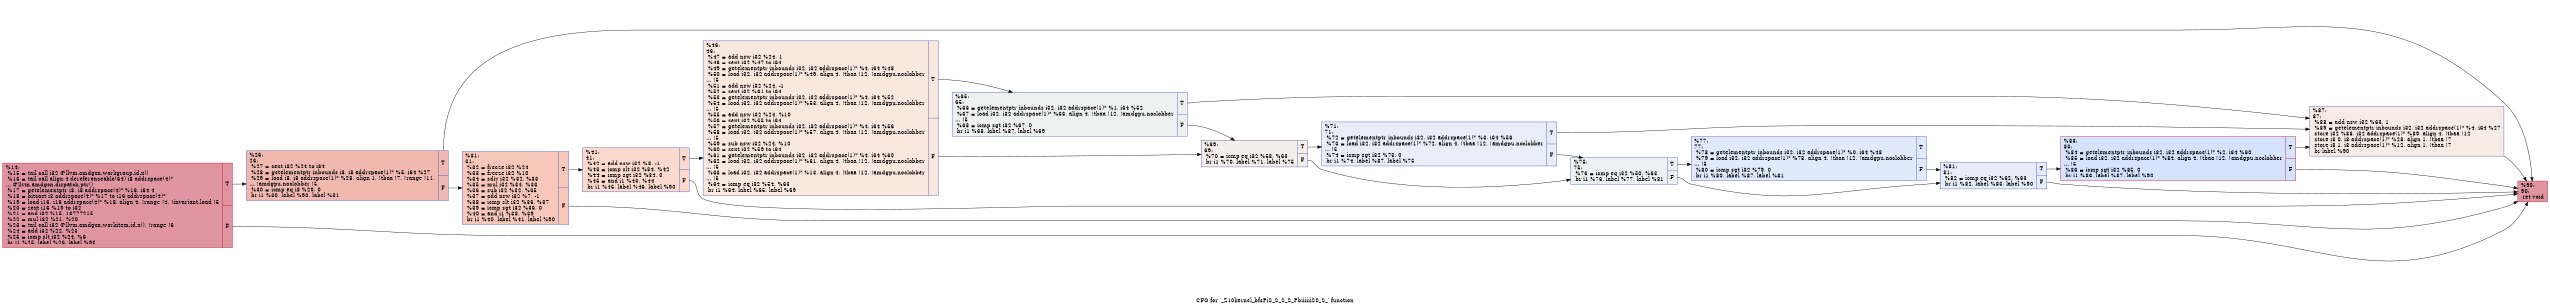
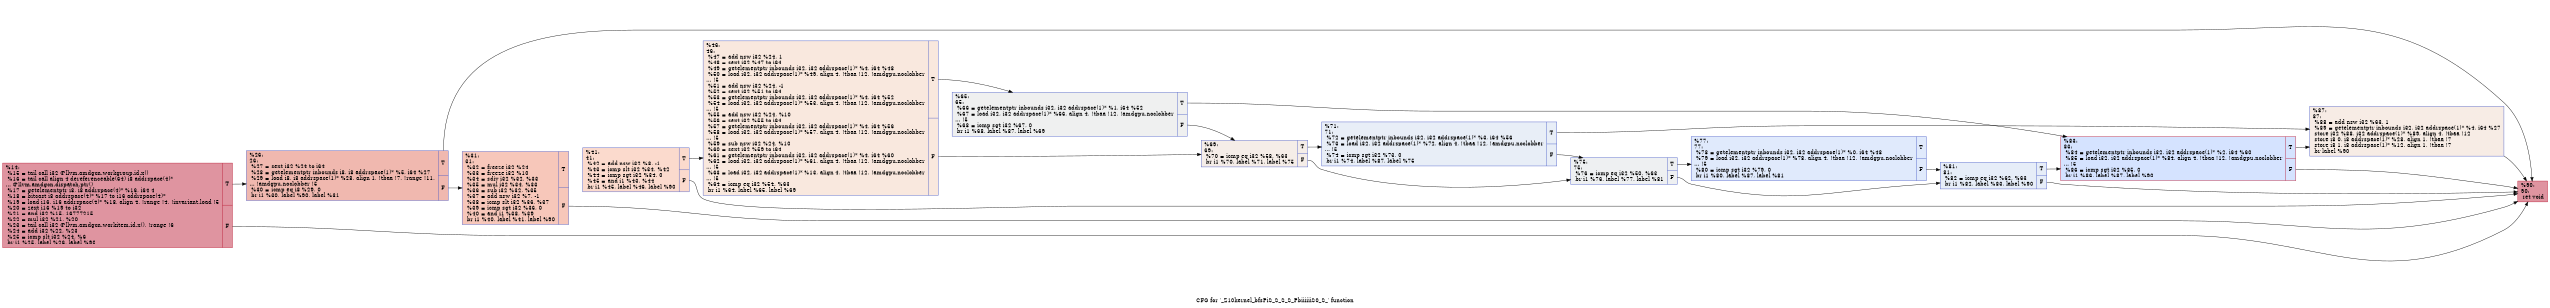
node "%46:": text "%52 = sext i32 %61 to i64" -> "%52 = sext i32 %51 to i64"
edge "%65:" -> "%87:": now "%65:" -> "%83:"
edge "%31:" -> "%41:": removed
